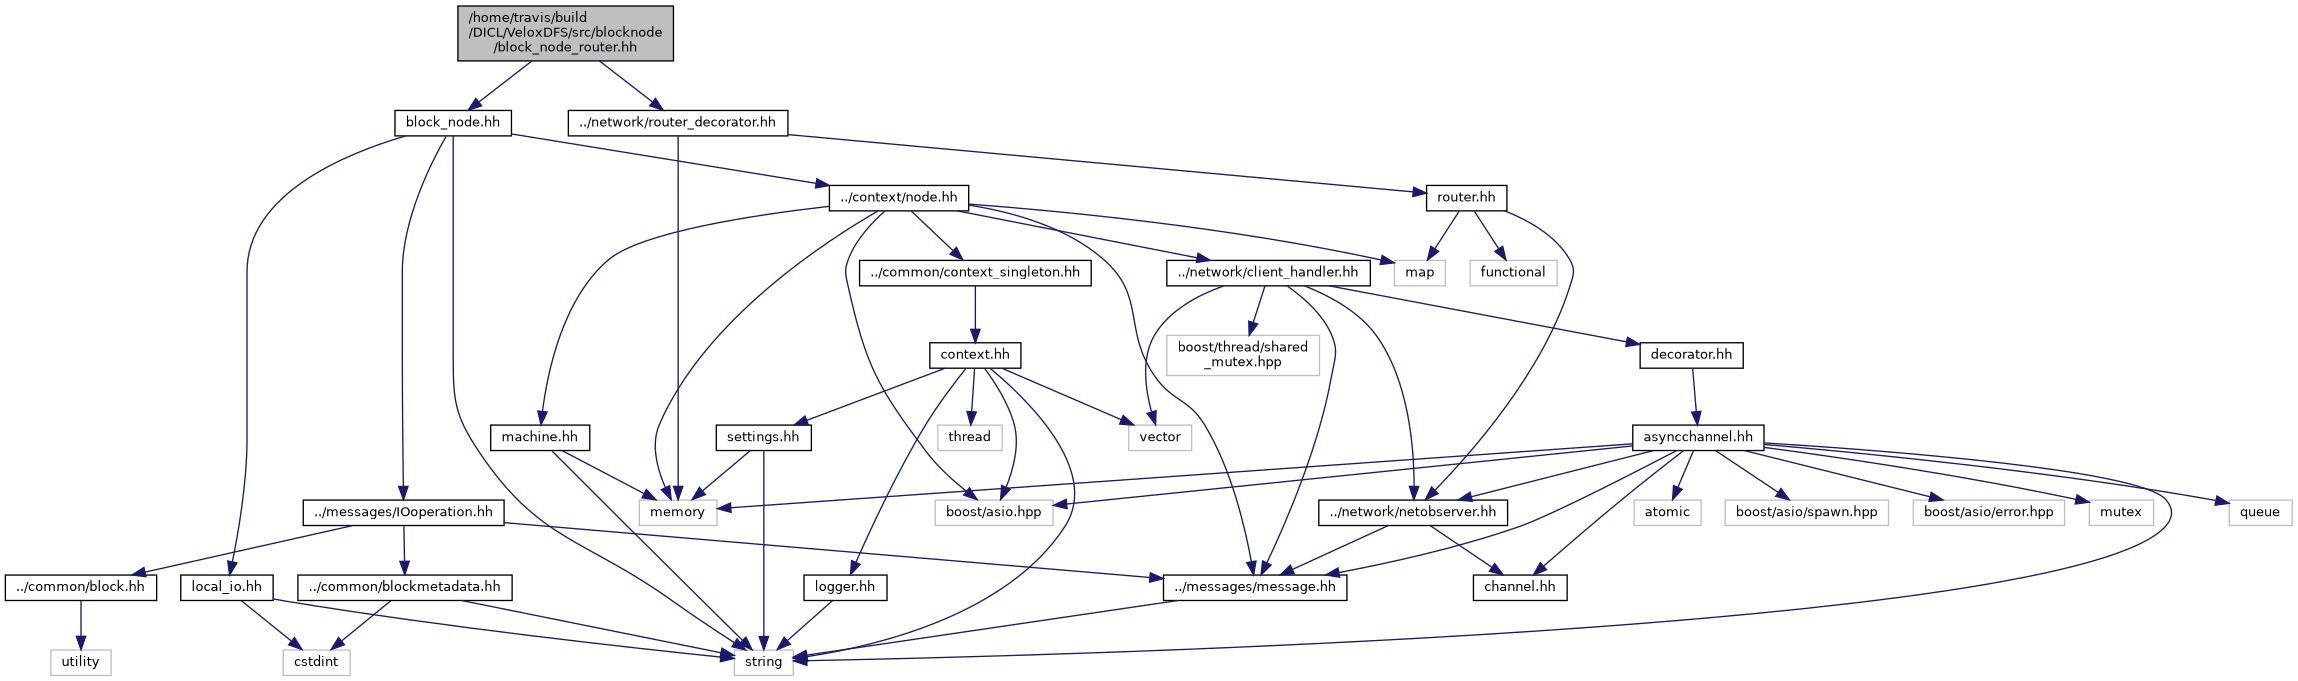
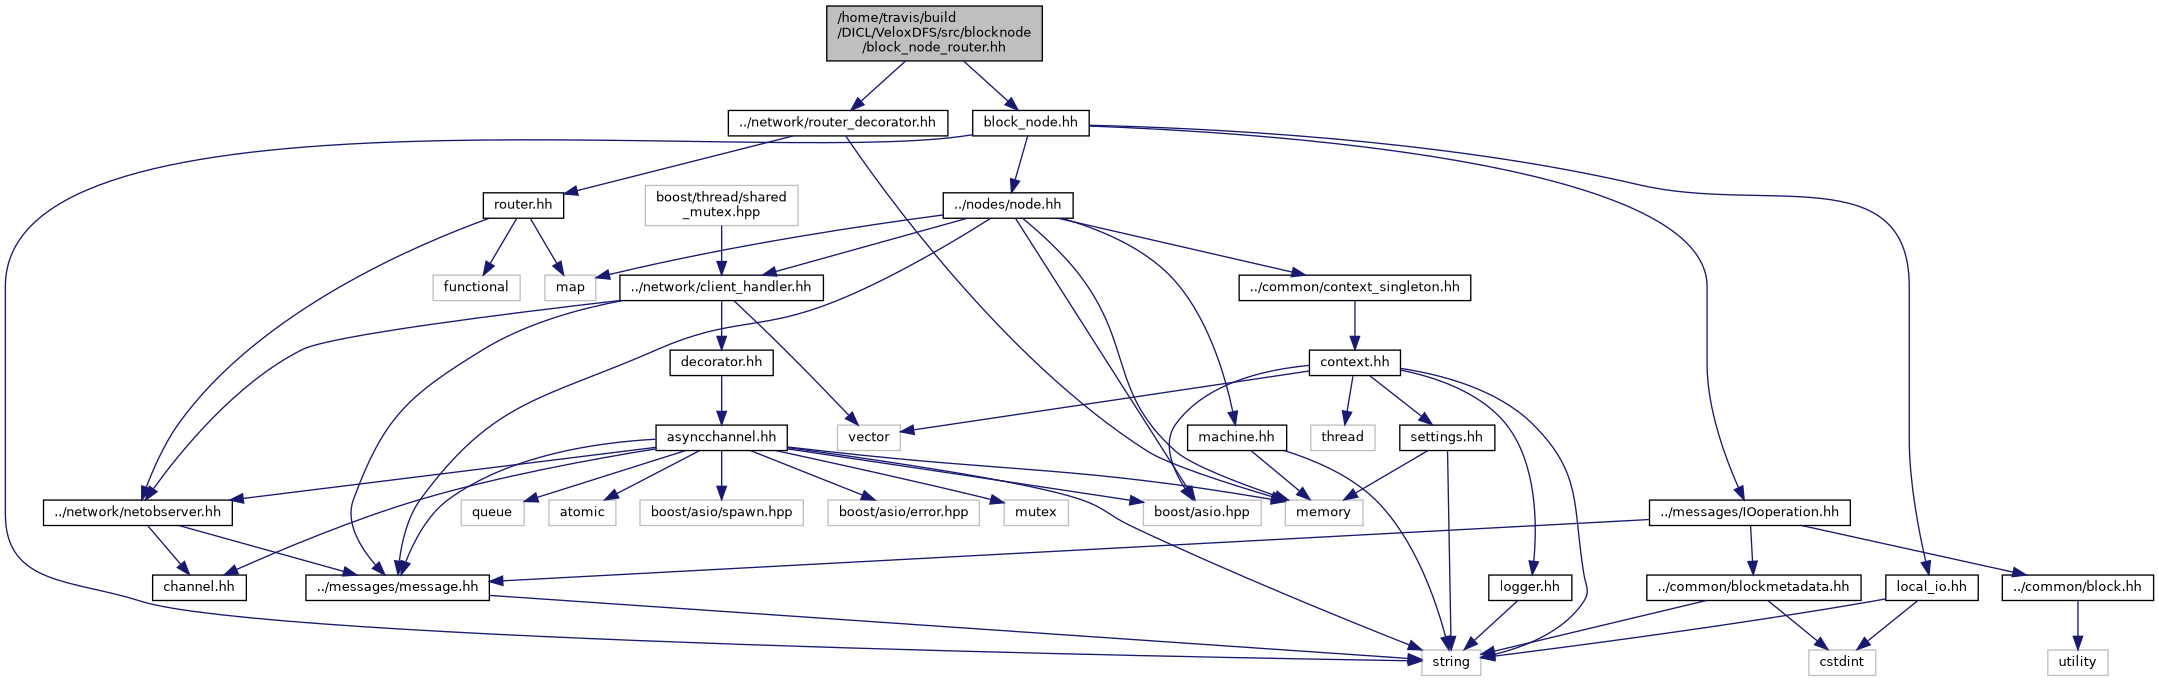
node "../context/node.hh": label "../context/node.hh" -> "../nodes/node.hh"
edge "../network/client_handler.hh" -> "boost/thread/shared _mutex.hpp": reversed
